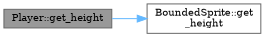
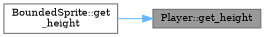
edge "Player::get_height" -> "BoundedSprite::get _height": reversed
